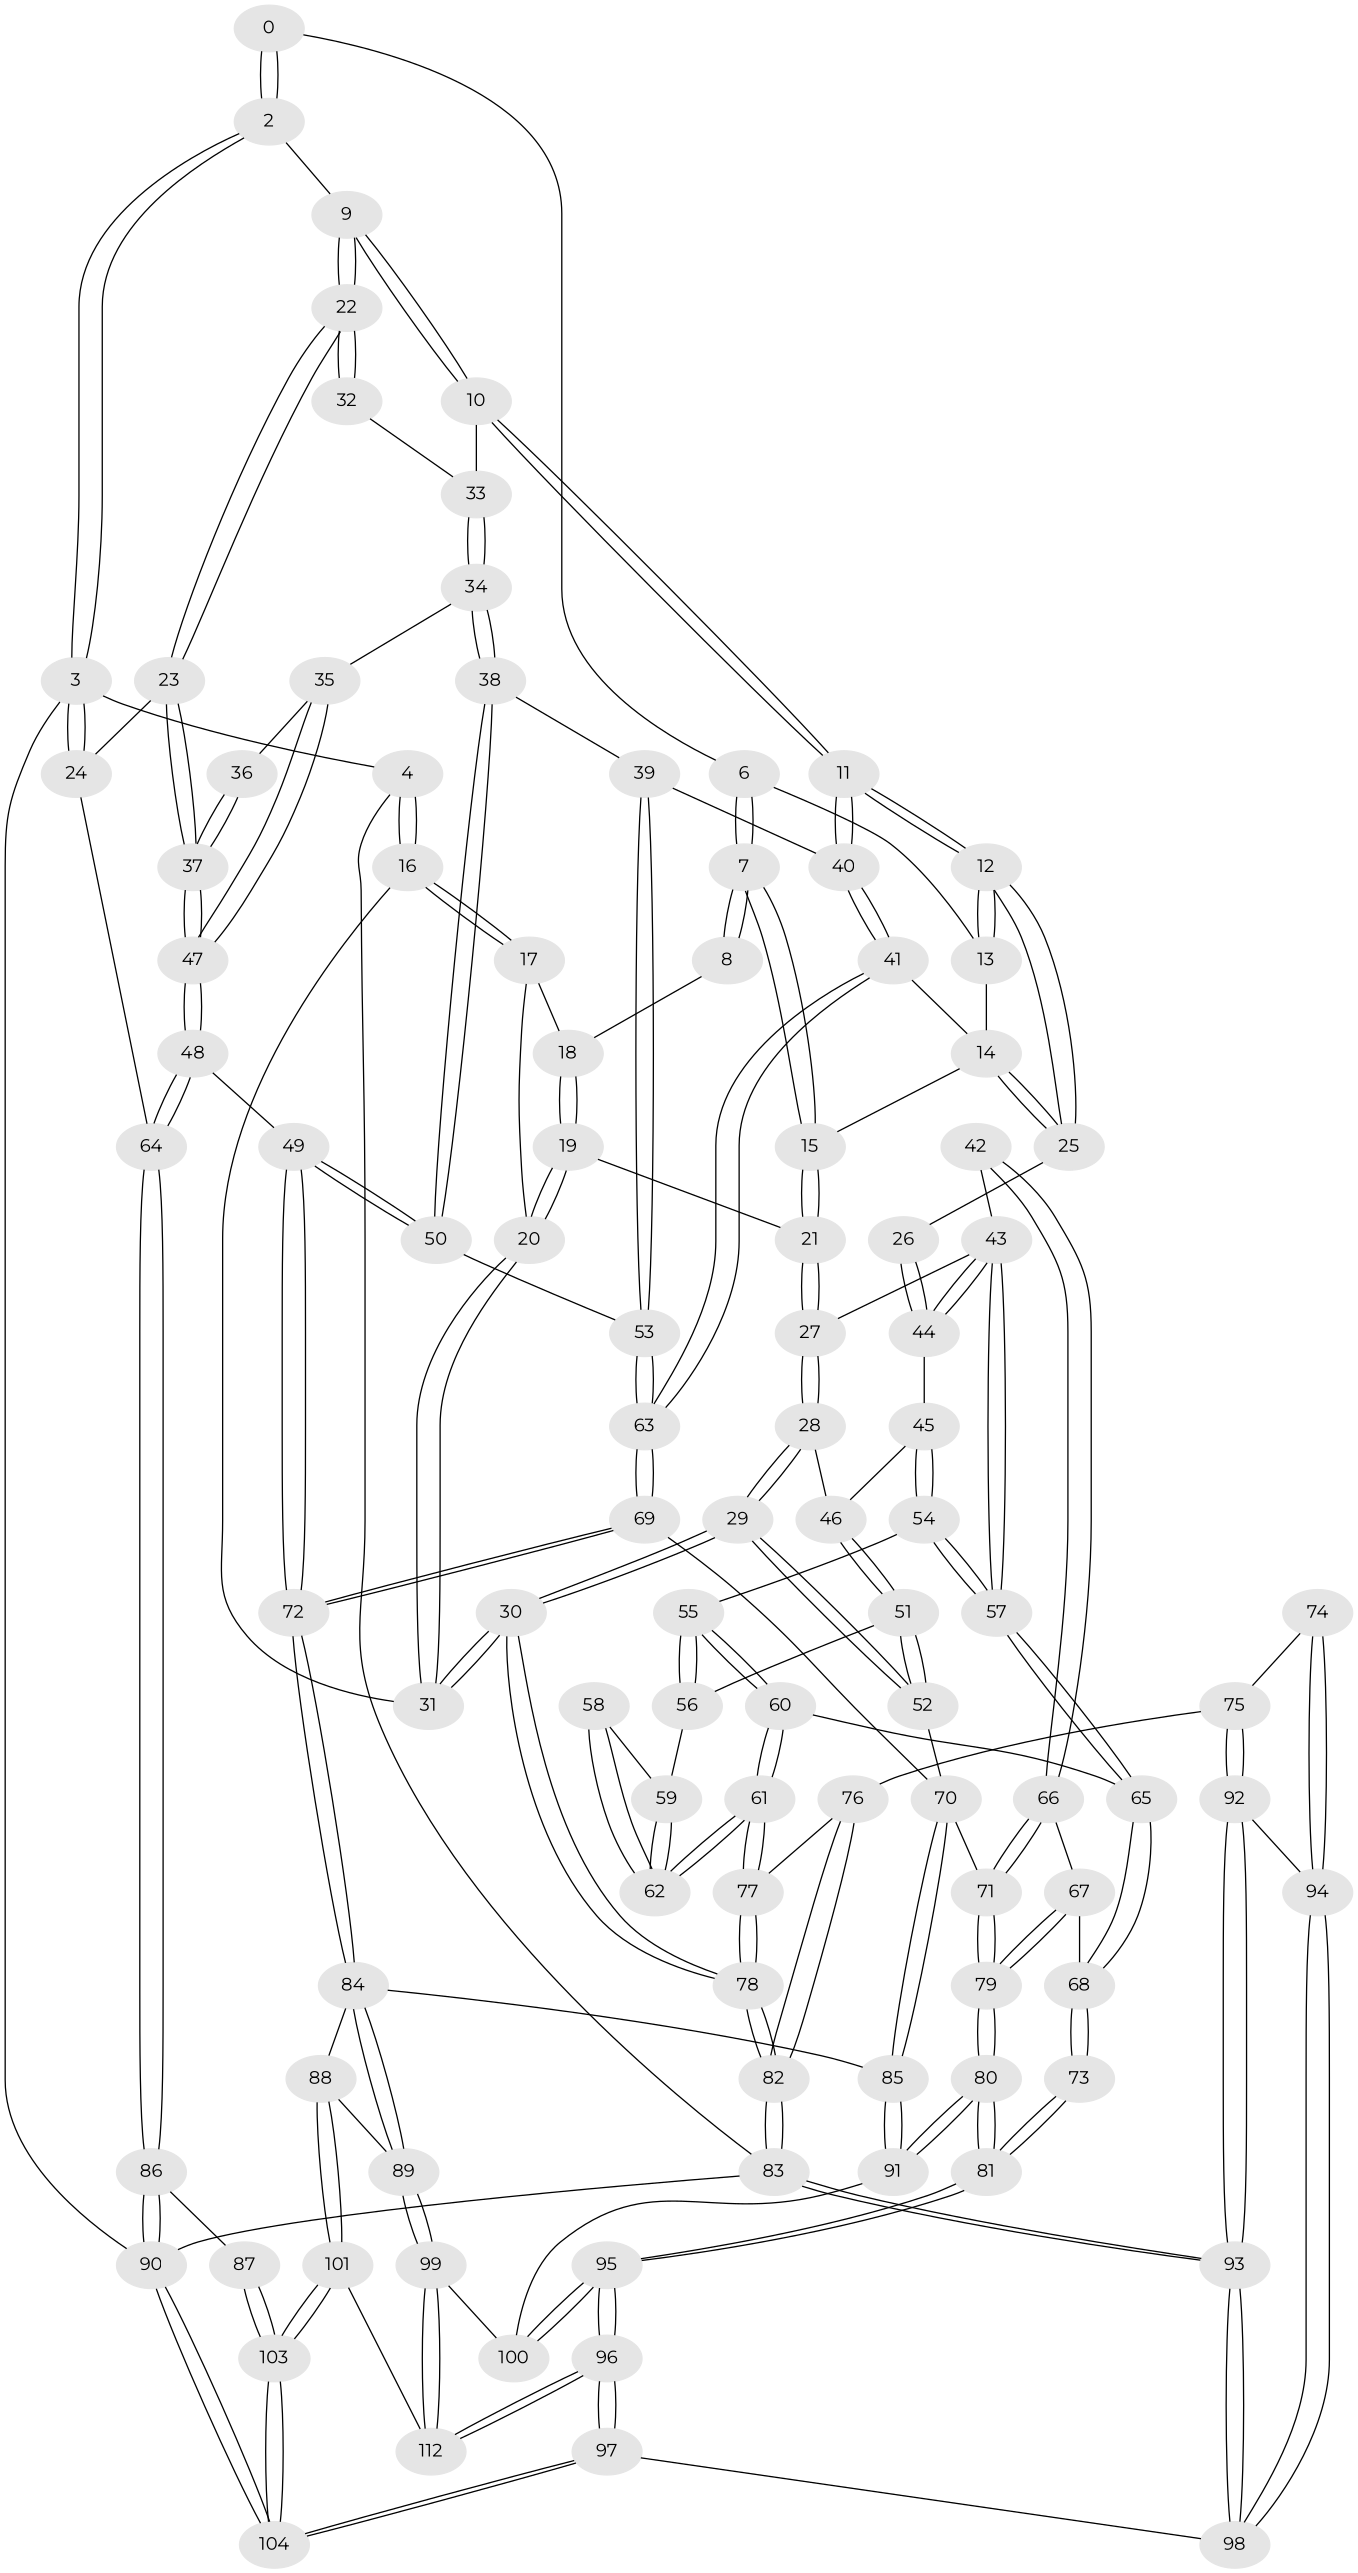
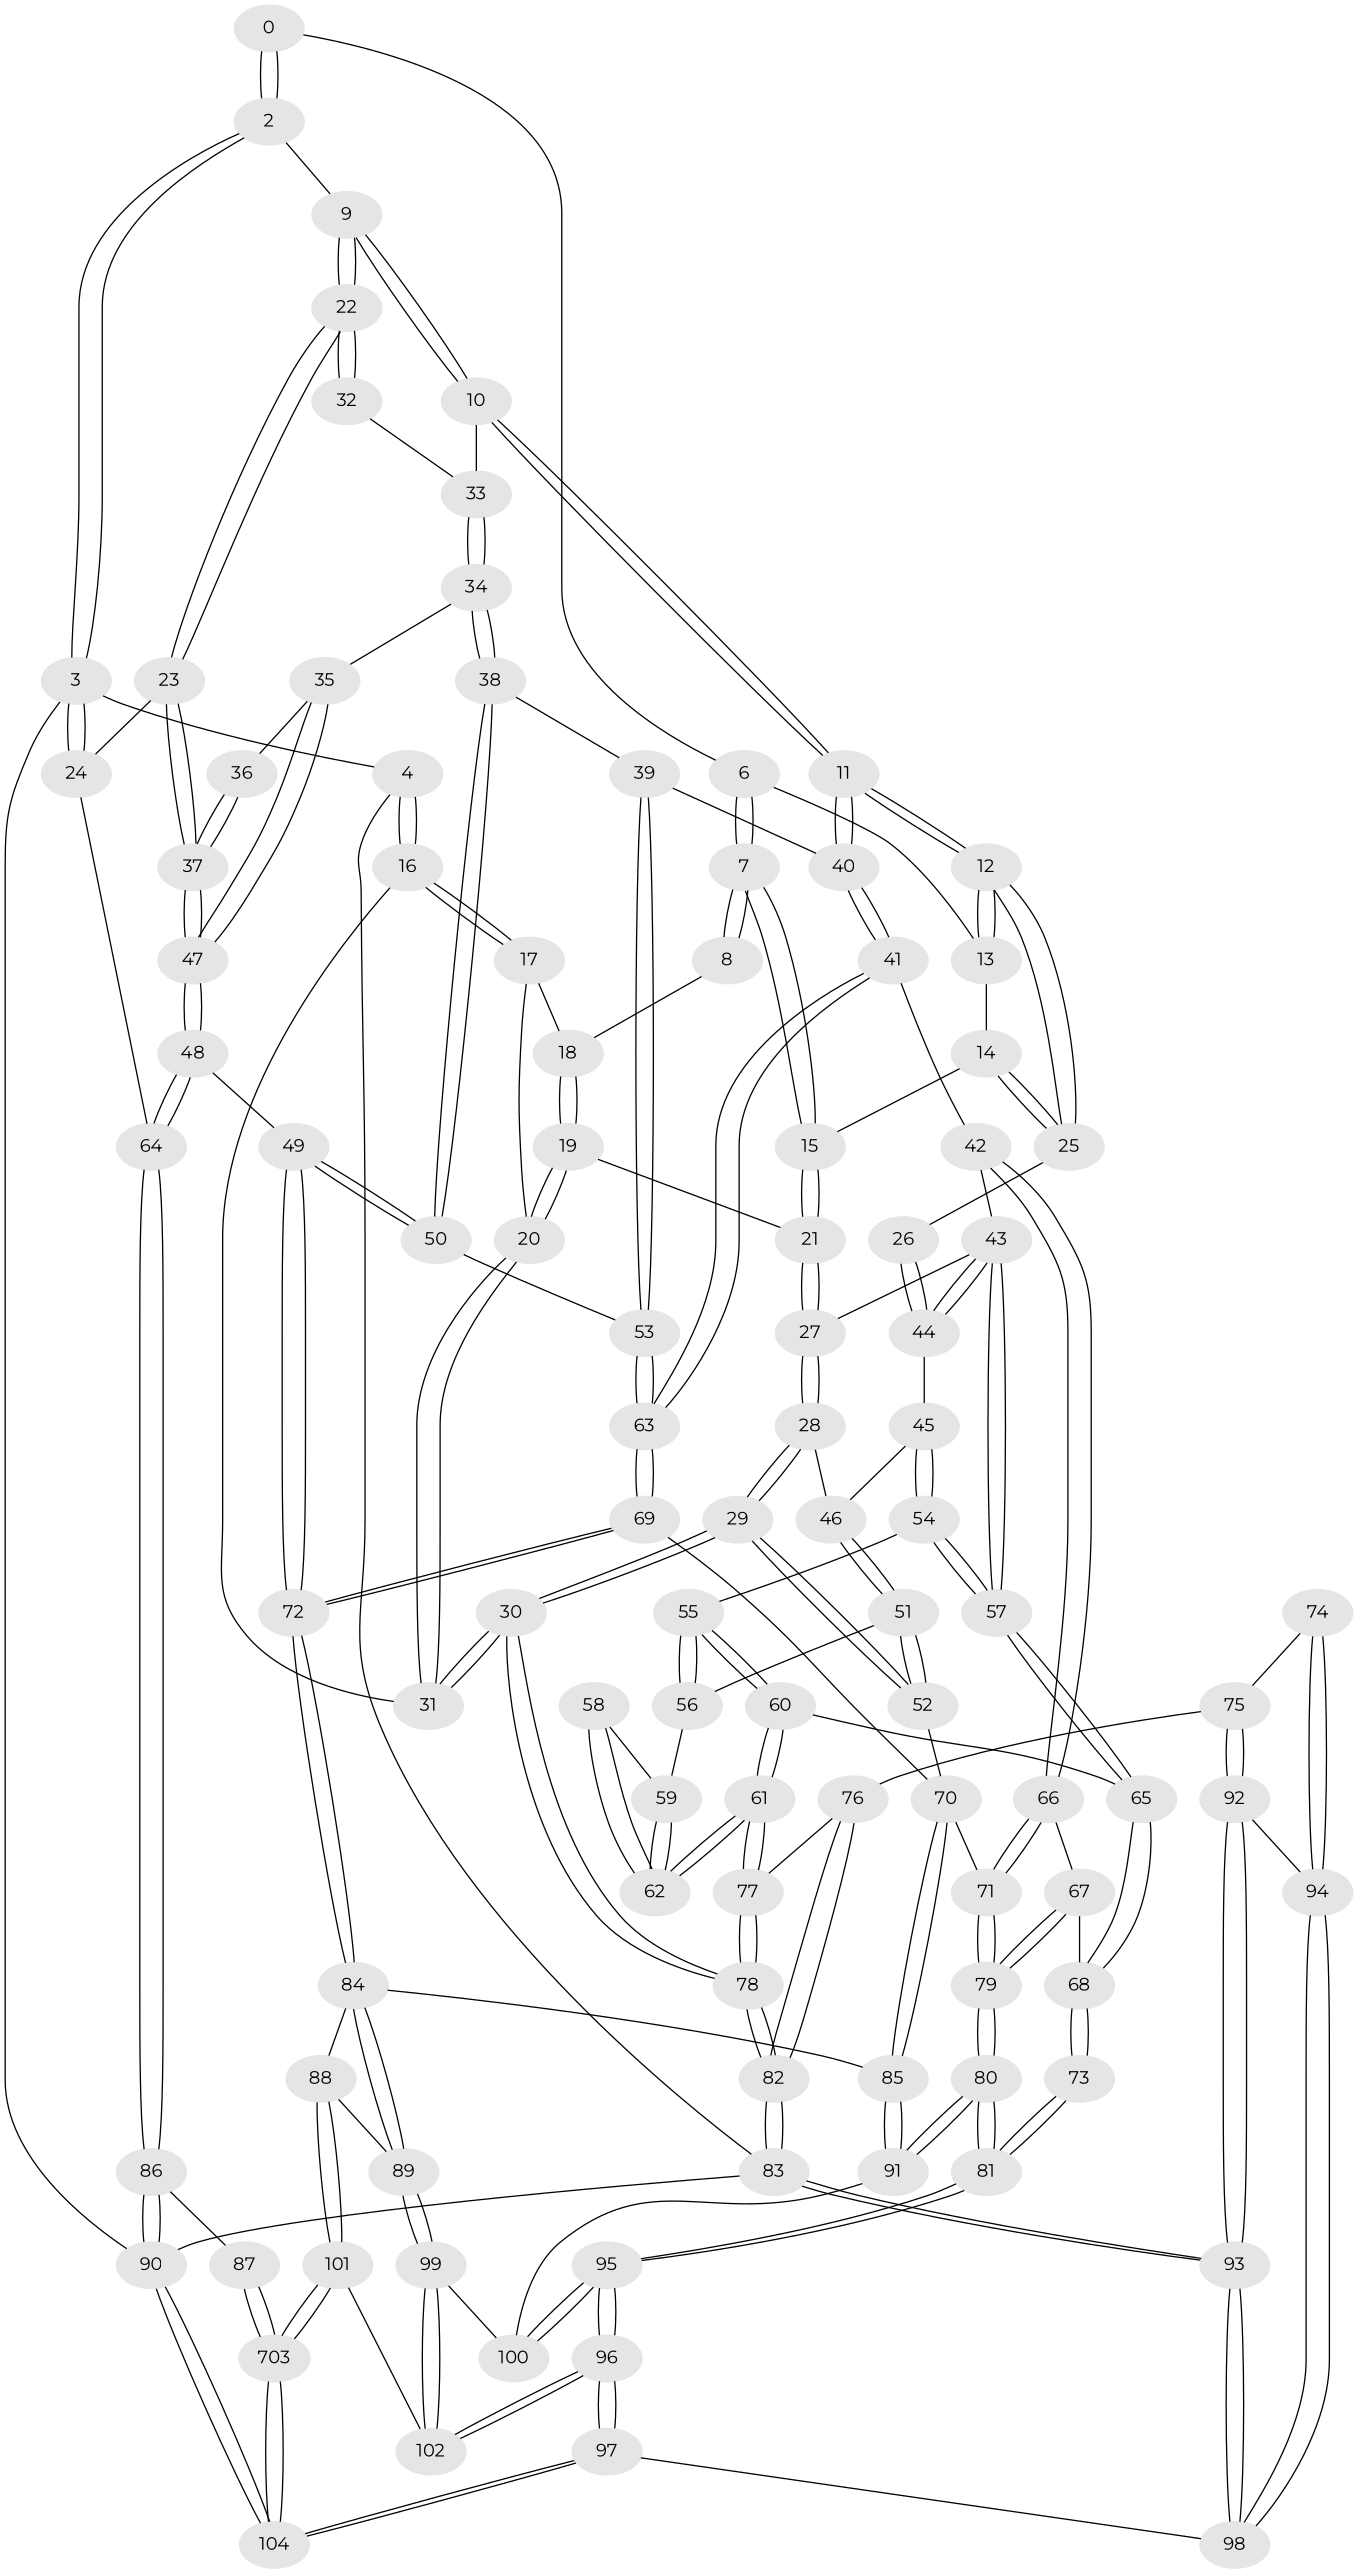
edge "41" -- "14": now "41" -- "42"
node "103": label "103" -> "703"
node "112": label "112" -> "102"
